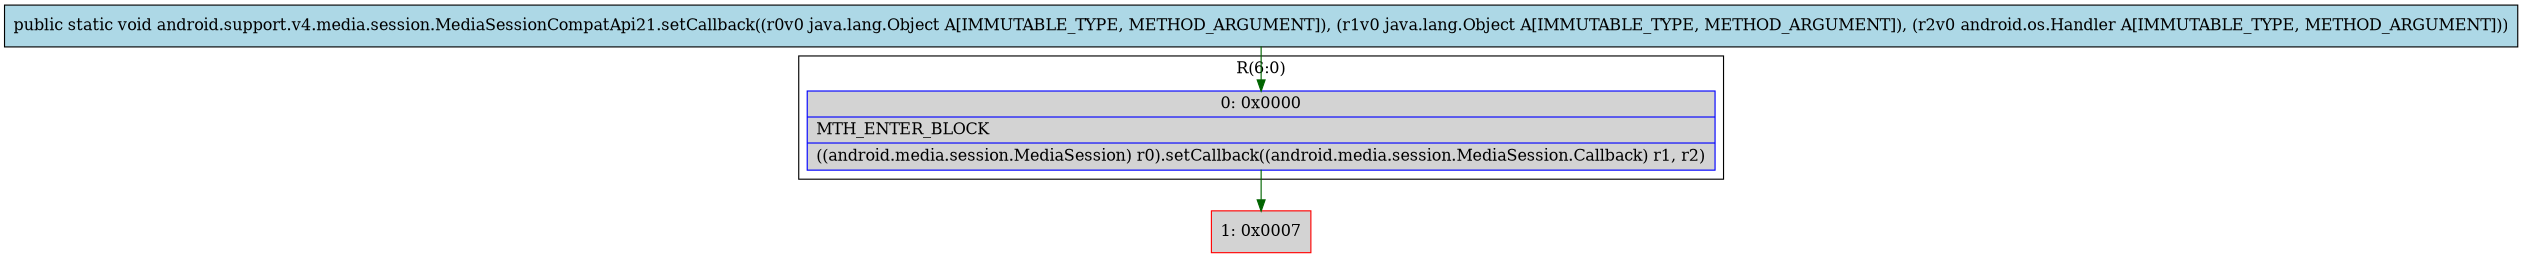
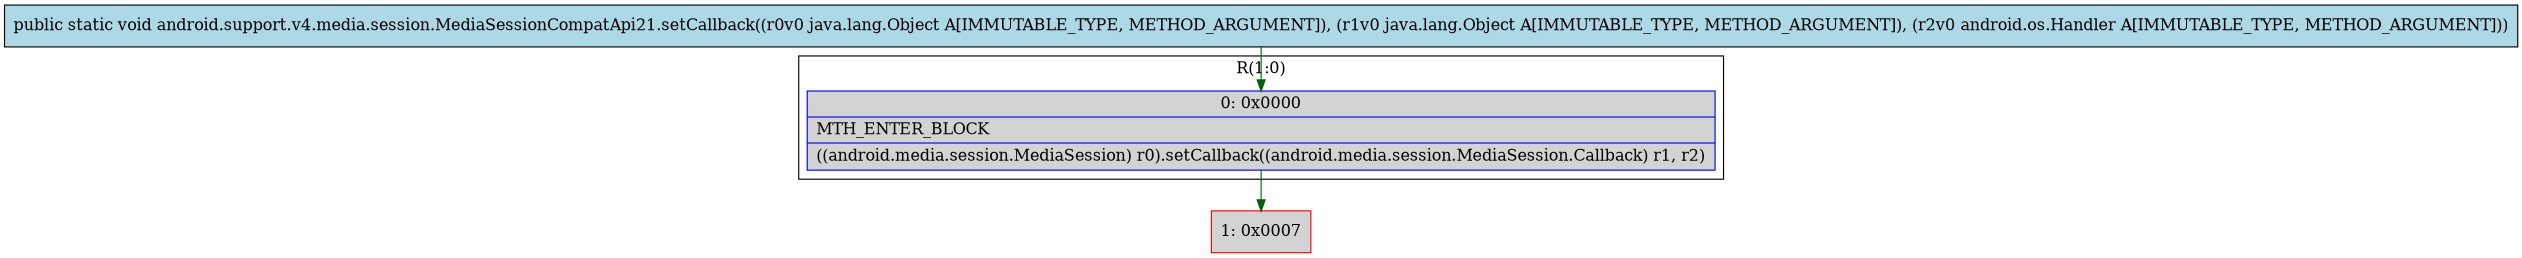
cluster "R(6:0)": label "R(6:0)" -> "R(1:0)"
